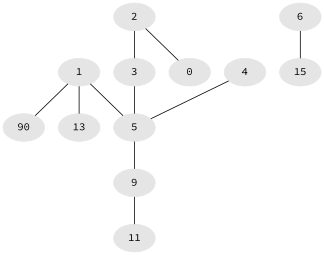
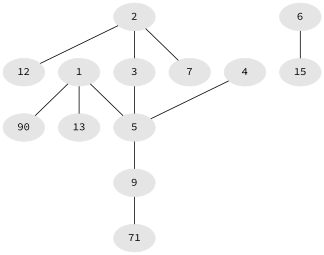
node "12": added
node "0": label "0" -> "7"
node "11": label "11" -> "71"
